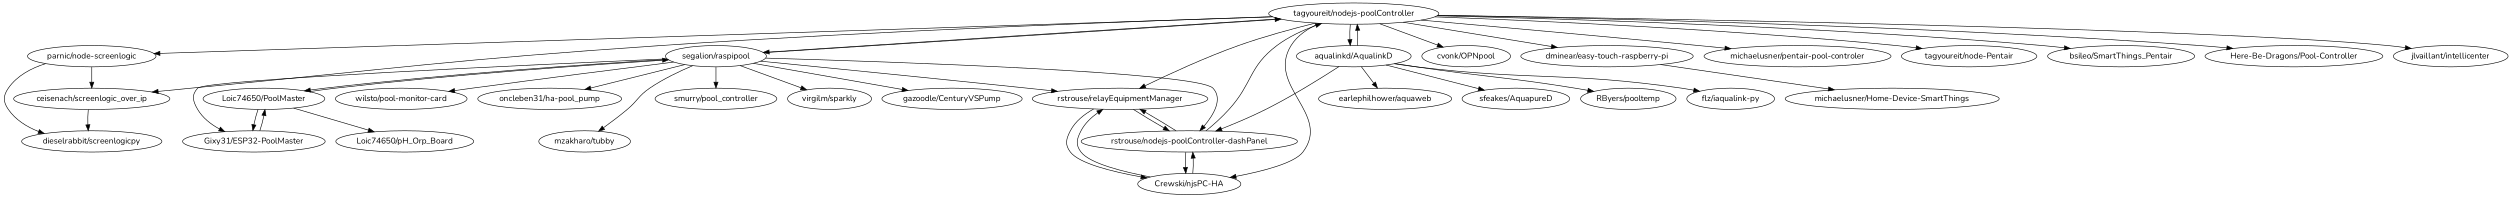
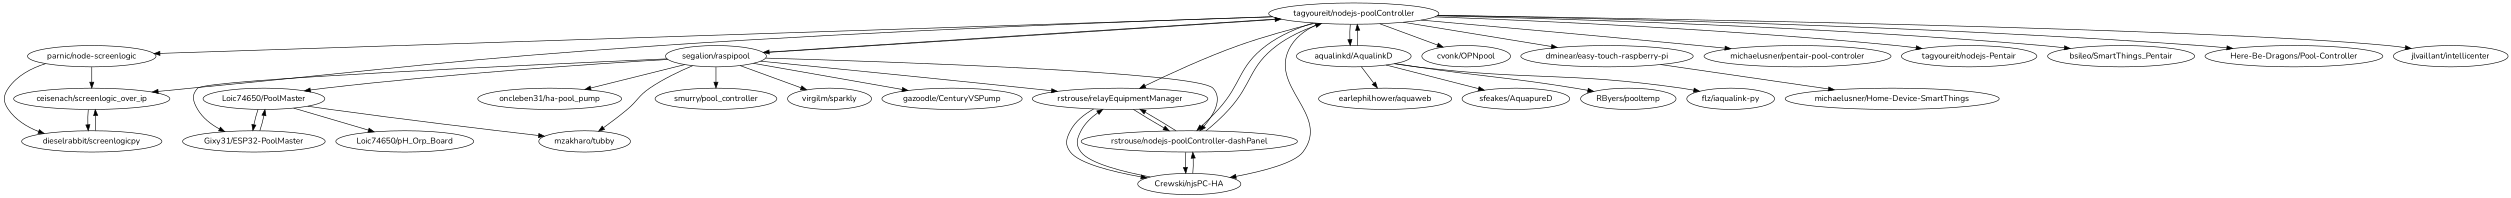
node "tagyoureit/node-Pentair": label "tagyoureit/node-Pentair" -> "tagyoureit/nodejs-Pentair"
edge "Loic74650/PoolMaster" -> "segalion/raspipool": now "Loic74650/PoolMaster" -> "mzakharo/tubby"
node "wilsto/pool-monitor-card": removed
edge "aqualinkd/AqualinkD" -> "rstrouse/nodejs-poolController-dashPanel": now "tagyoureit/nodejs-poolController" -> "rstrouse/nodejs-poolController-dashPanel"
edge "dieselrabbit/screenlogicpy" -> "ceisenach/screenlogic_over_ip": added
